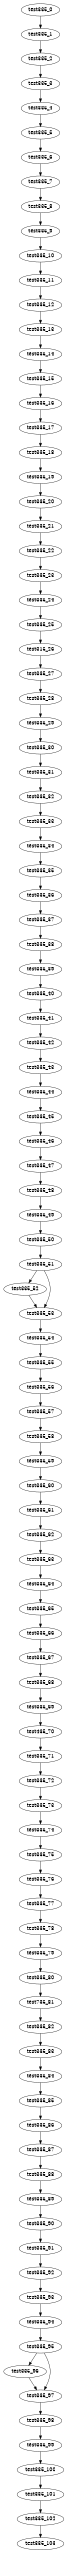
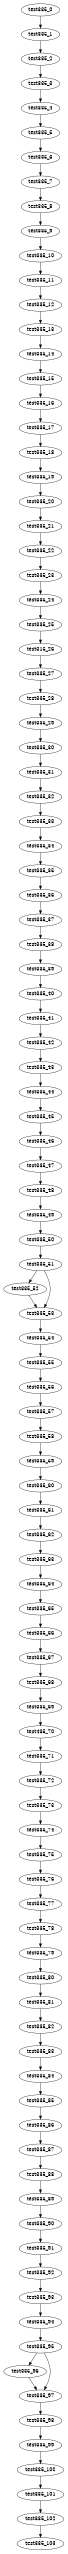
node "test735_81": label "test735_81" -> "test335_81"
